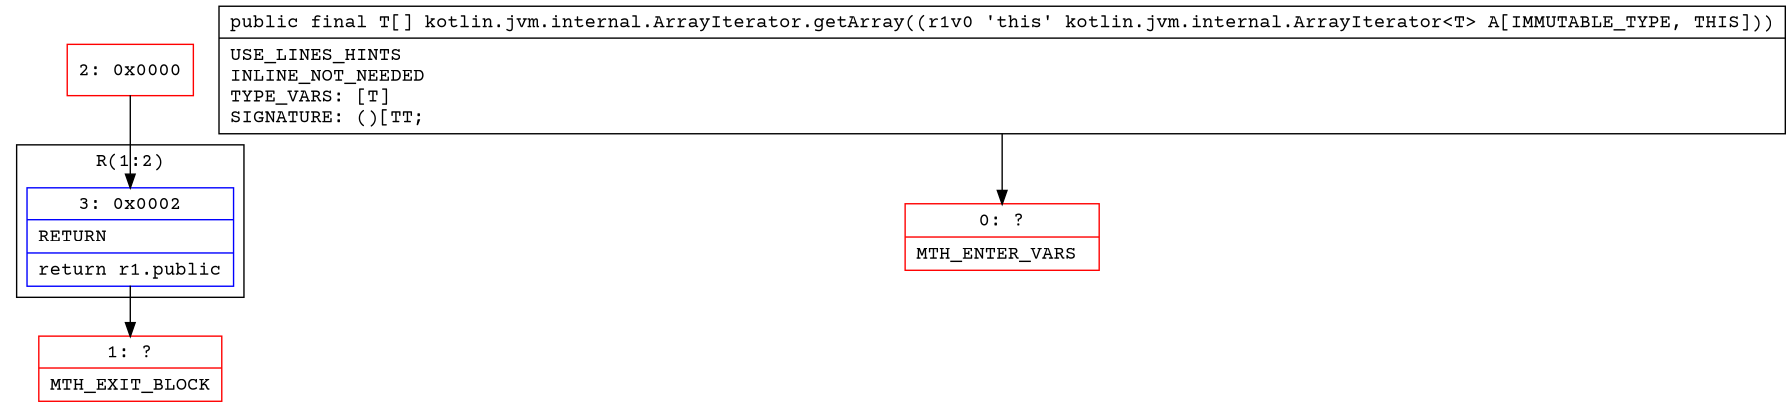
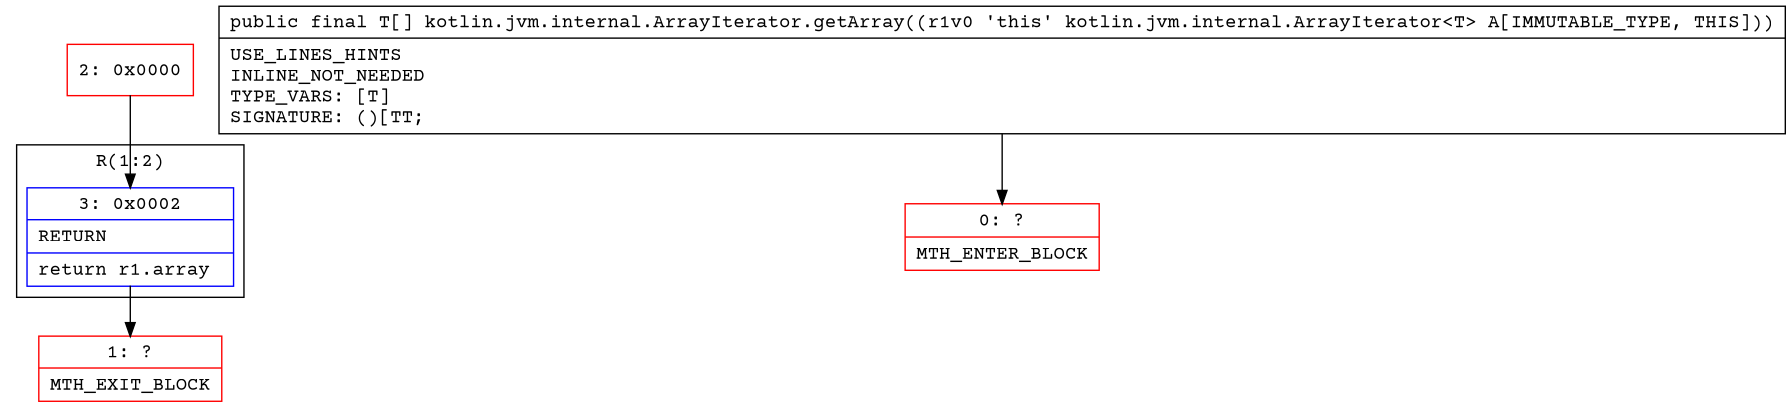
node "0: ?": text "MTH_ENTER_VARS" -> "MTH_ENTER_BLOCK"
node "3: 0x0002": text "return r1.public" -> "return r1.array"
